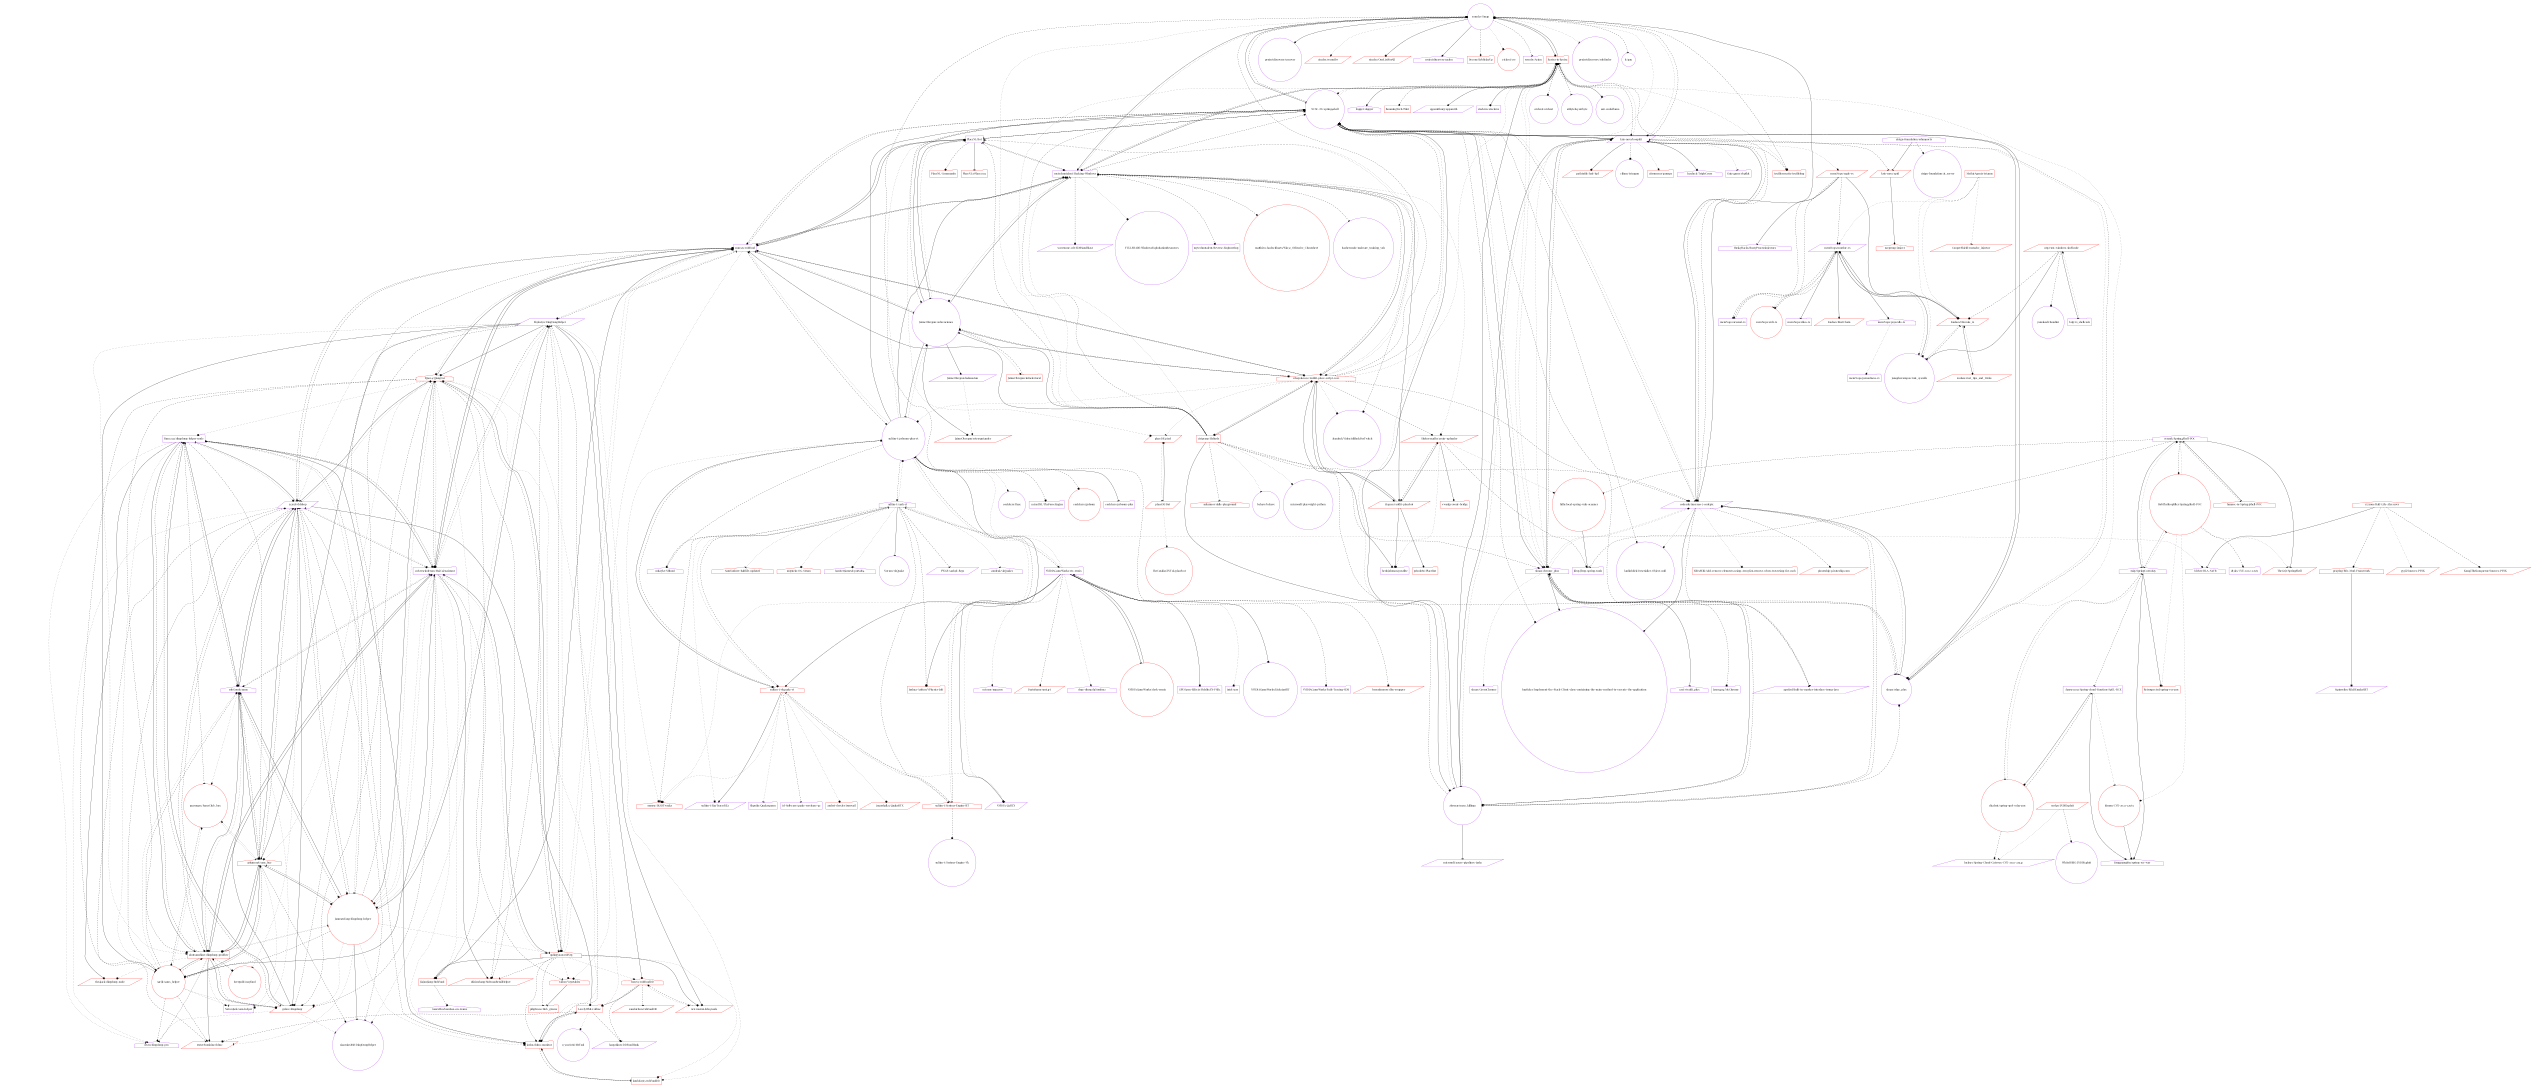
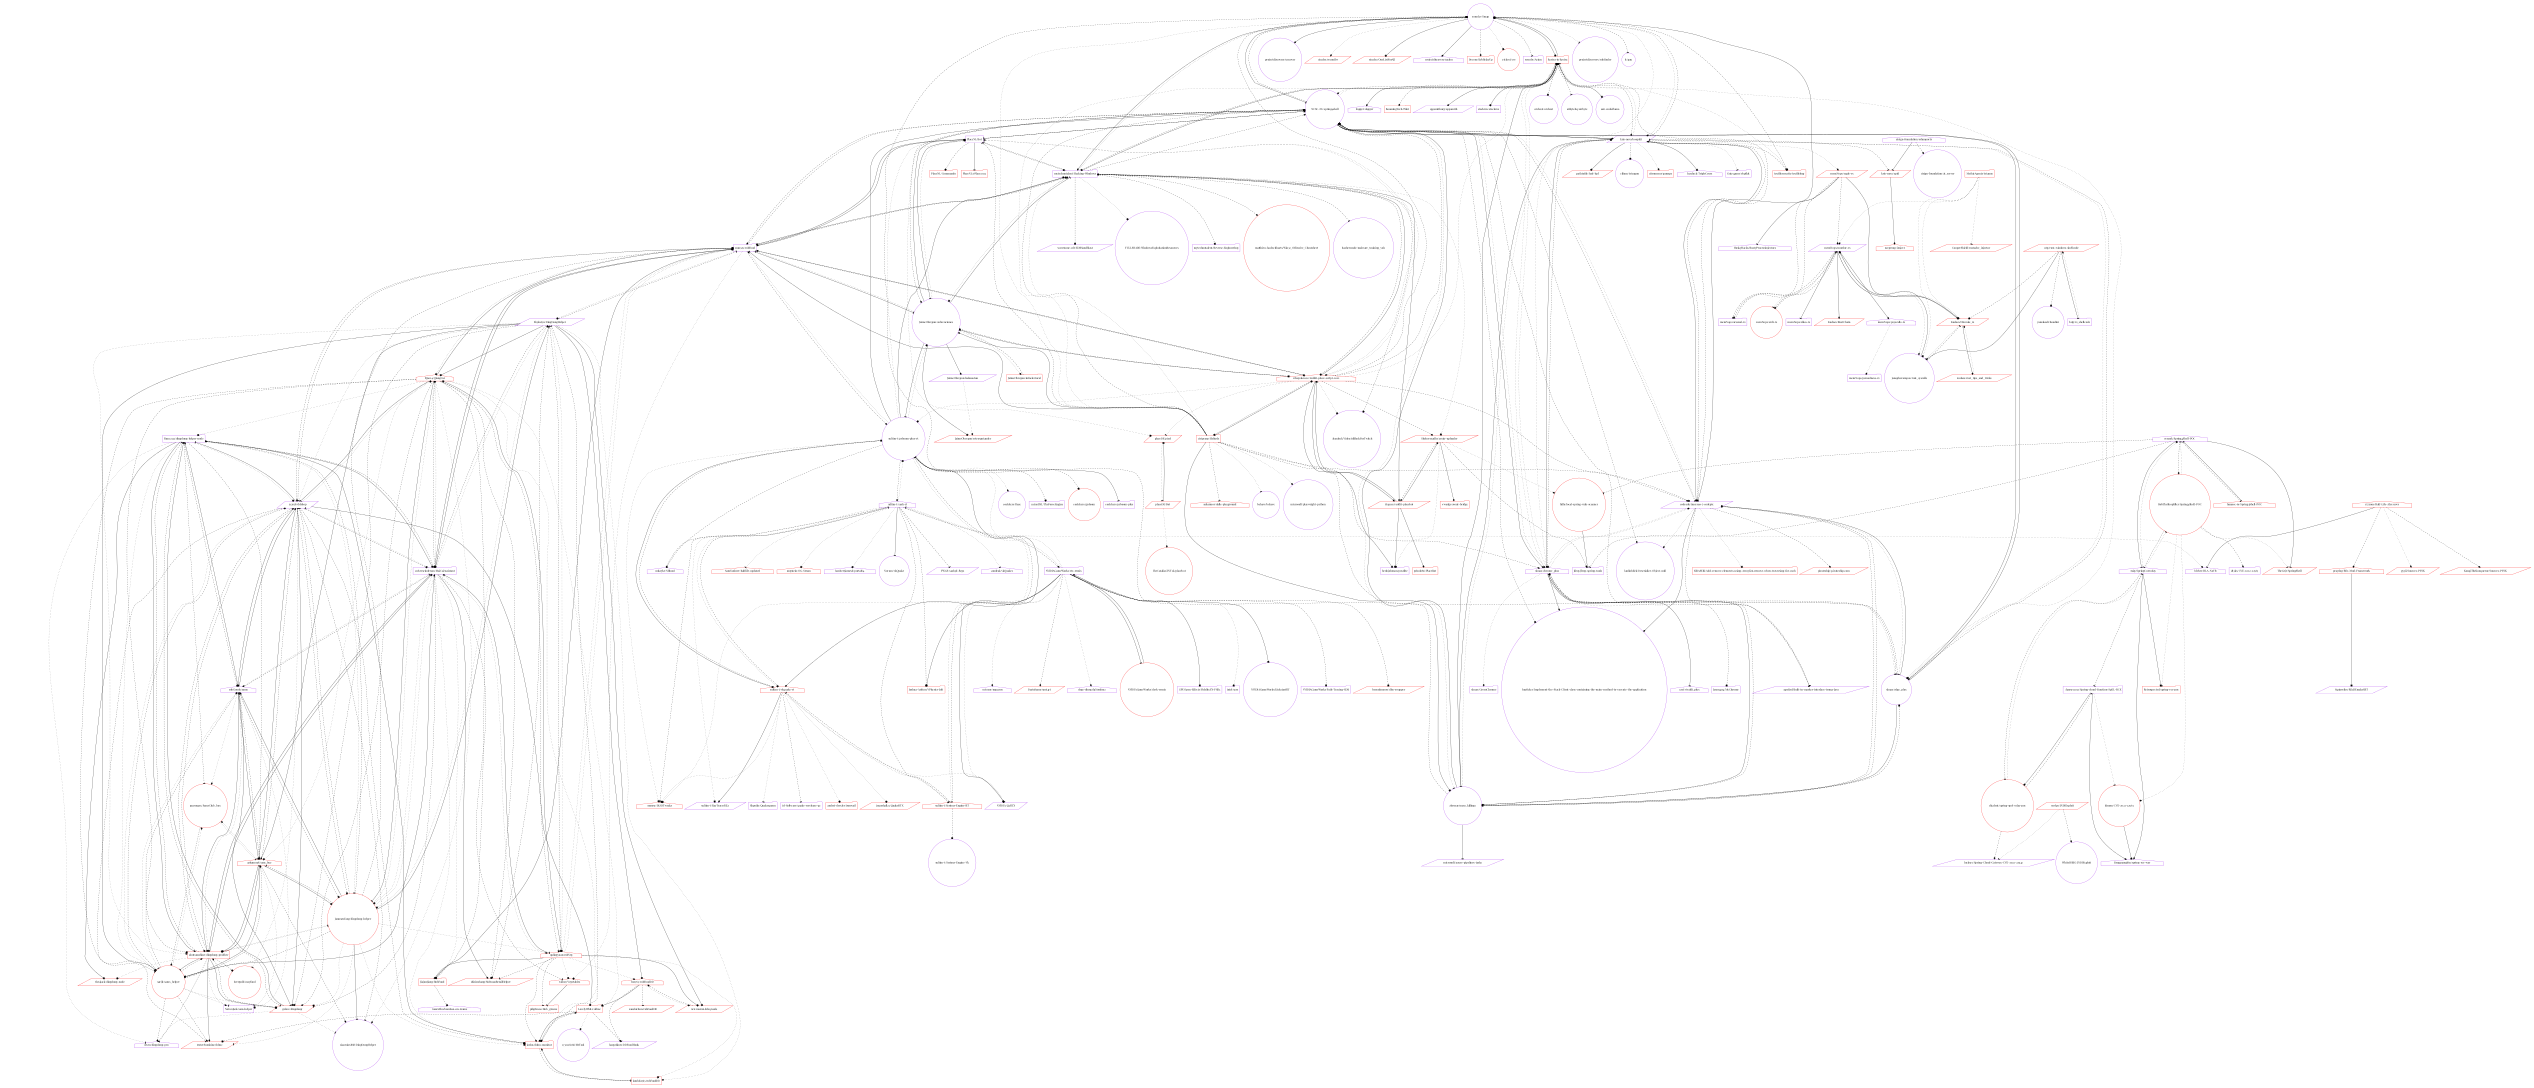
edge "zc2638/ddshop" -> "iiwen/dingdong-pro": now "zc2638/ddshop" -> "sari3l/sams_helper"
edge "shuax/edge_plus" -> "zbroyar/mass_killings": added
